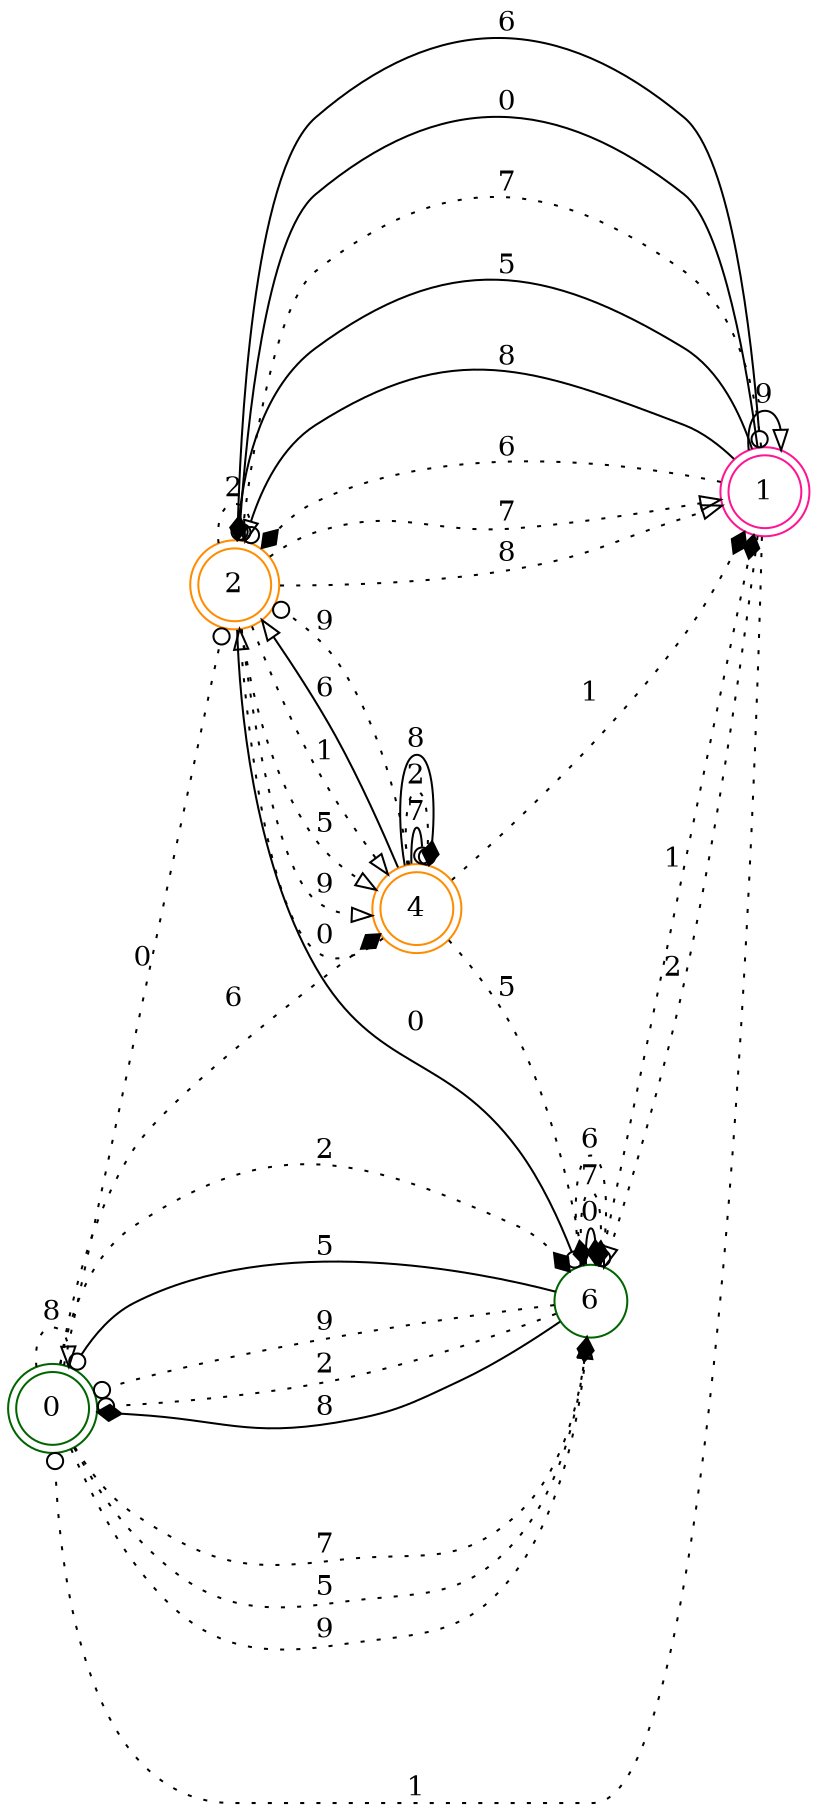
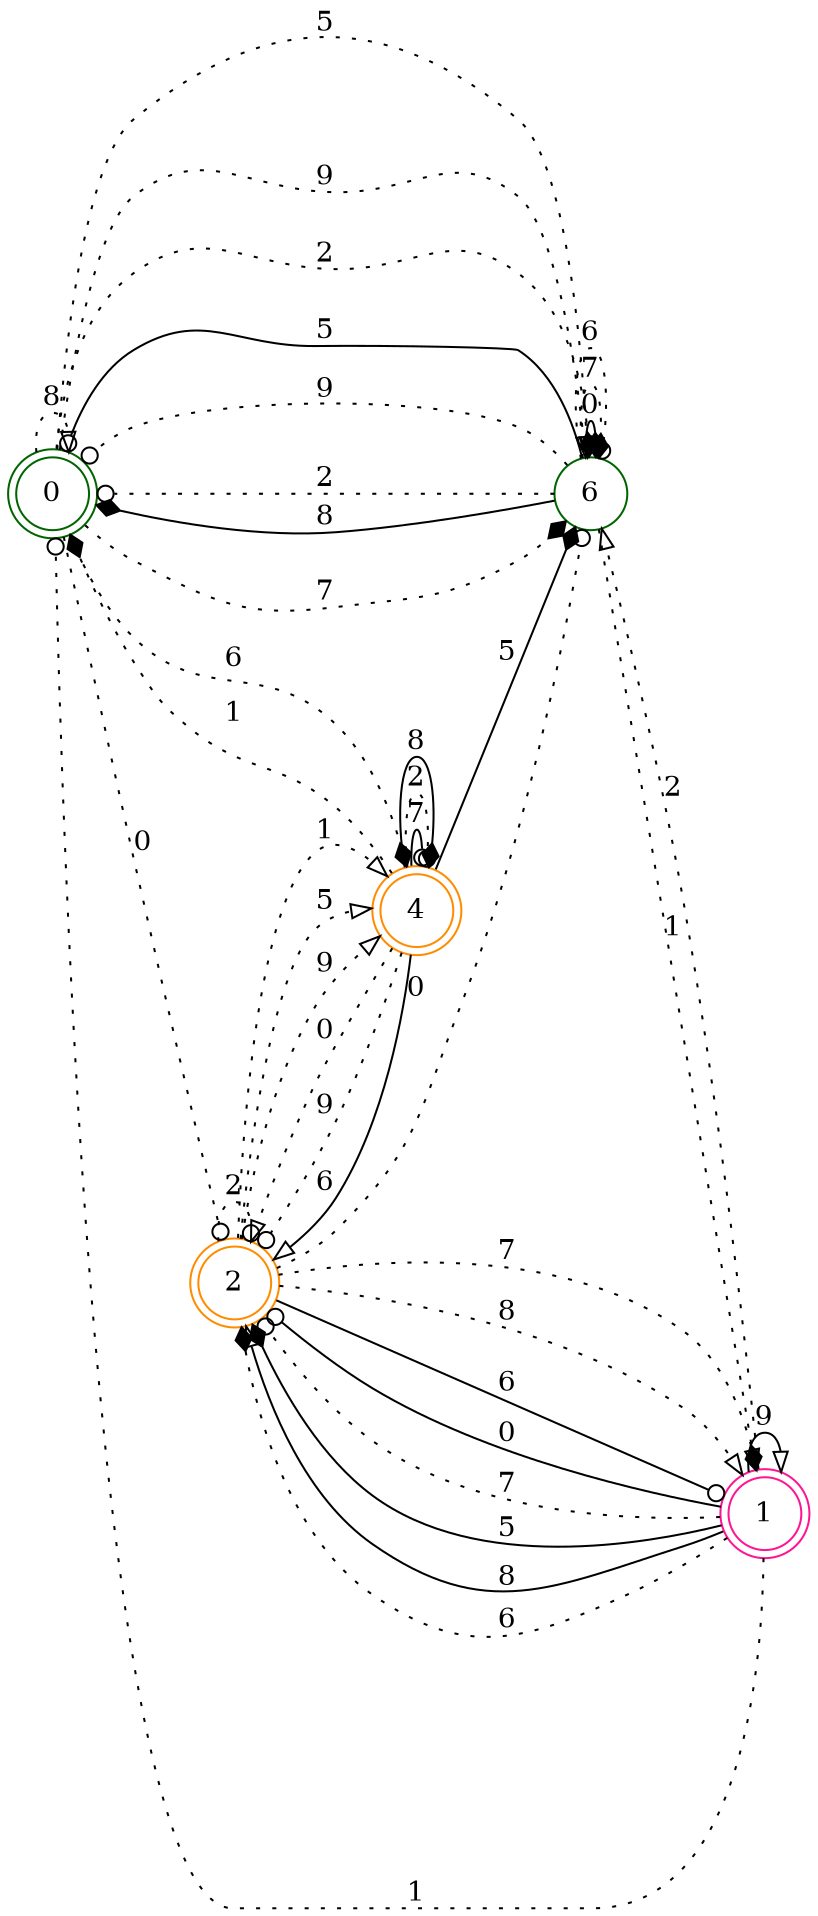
edge "4" -> "1": now "4" -> "0"
edge "2" -> "6": style solid -> dotted
edge "4" -> "6": style dotted -> solid
